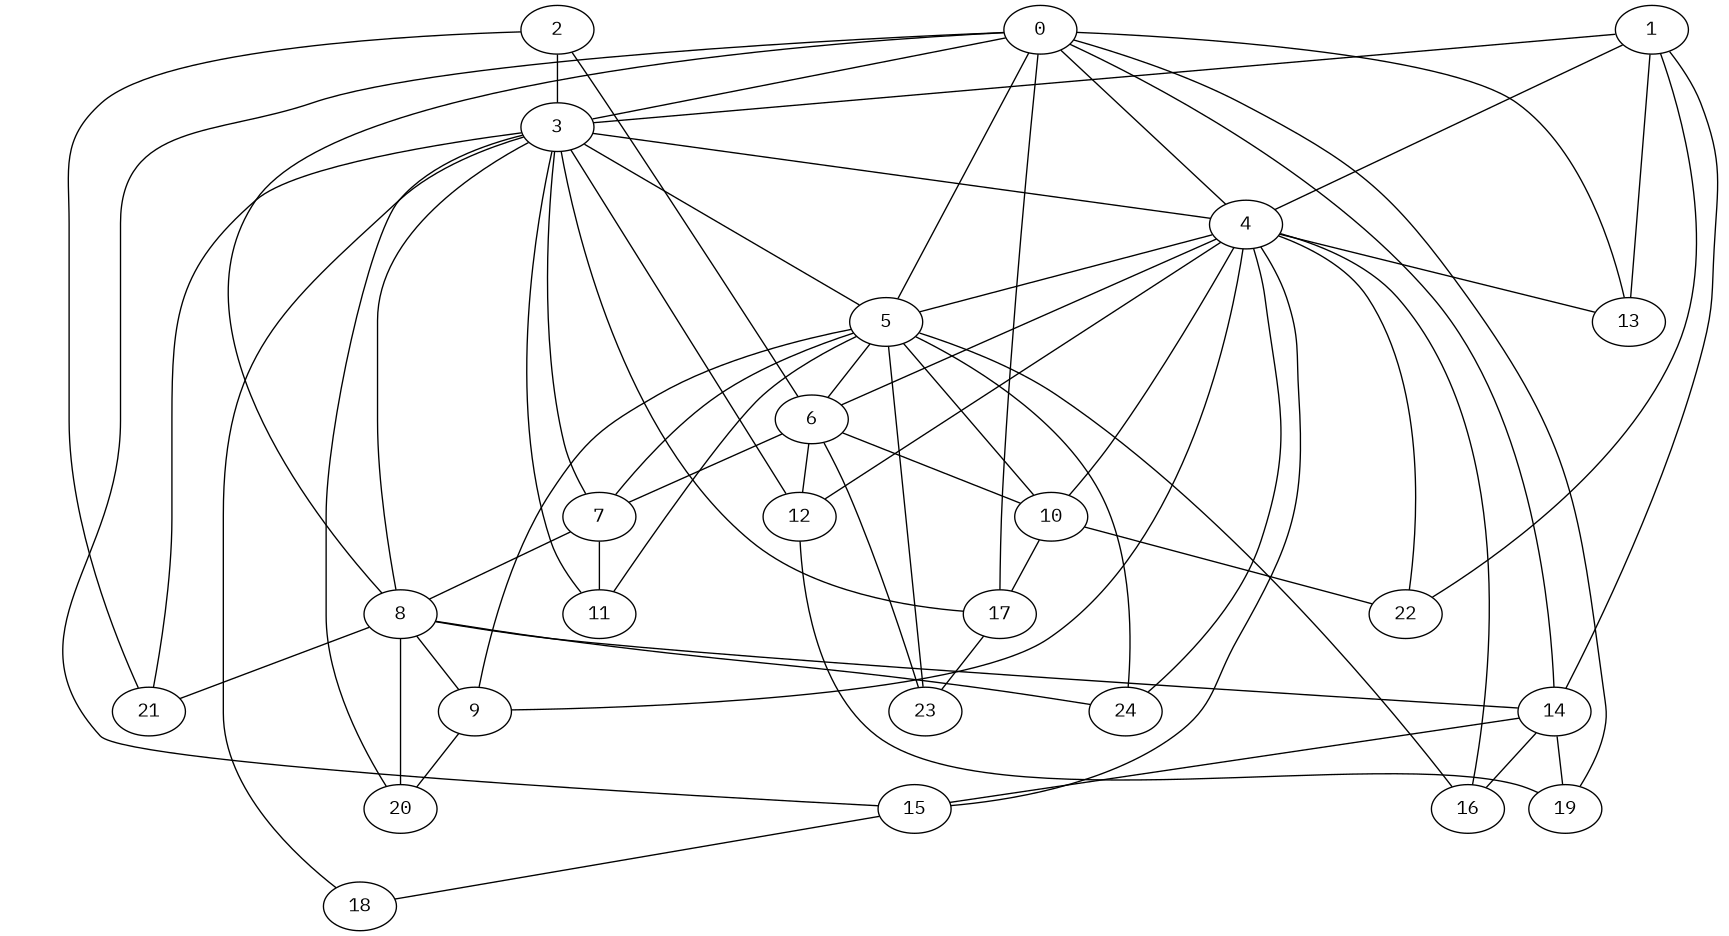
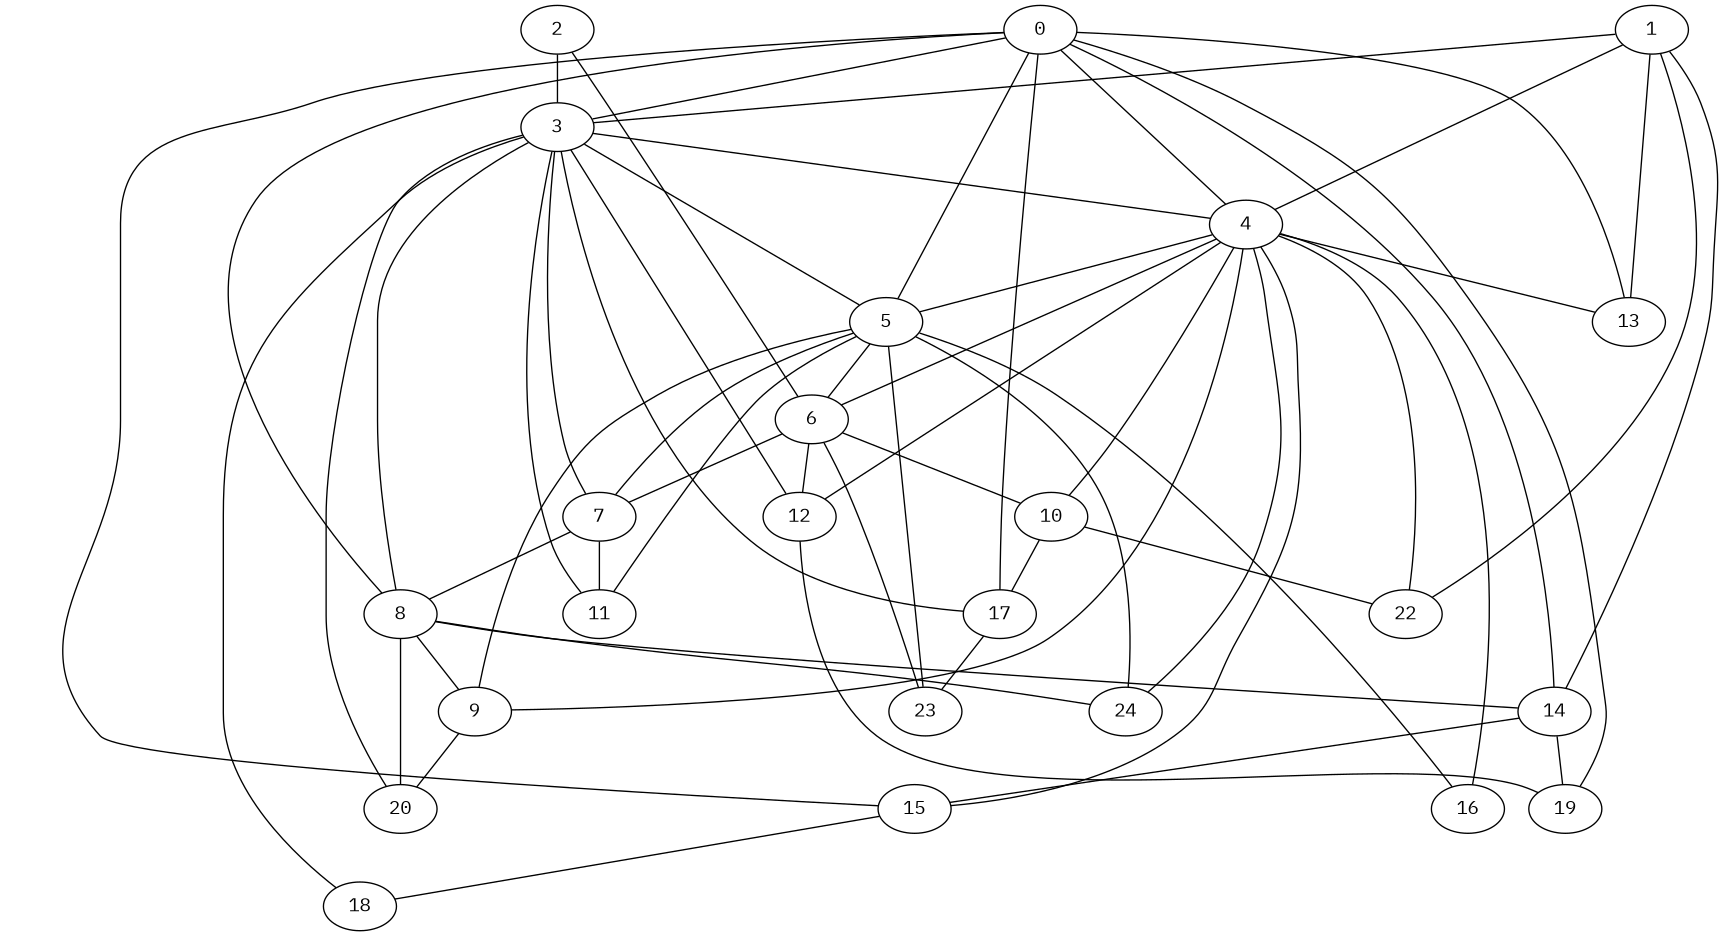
edge "5" -- "10": removed
node "21": removed
edge "14" -- "16": removed
